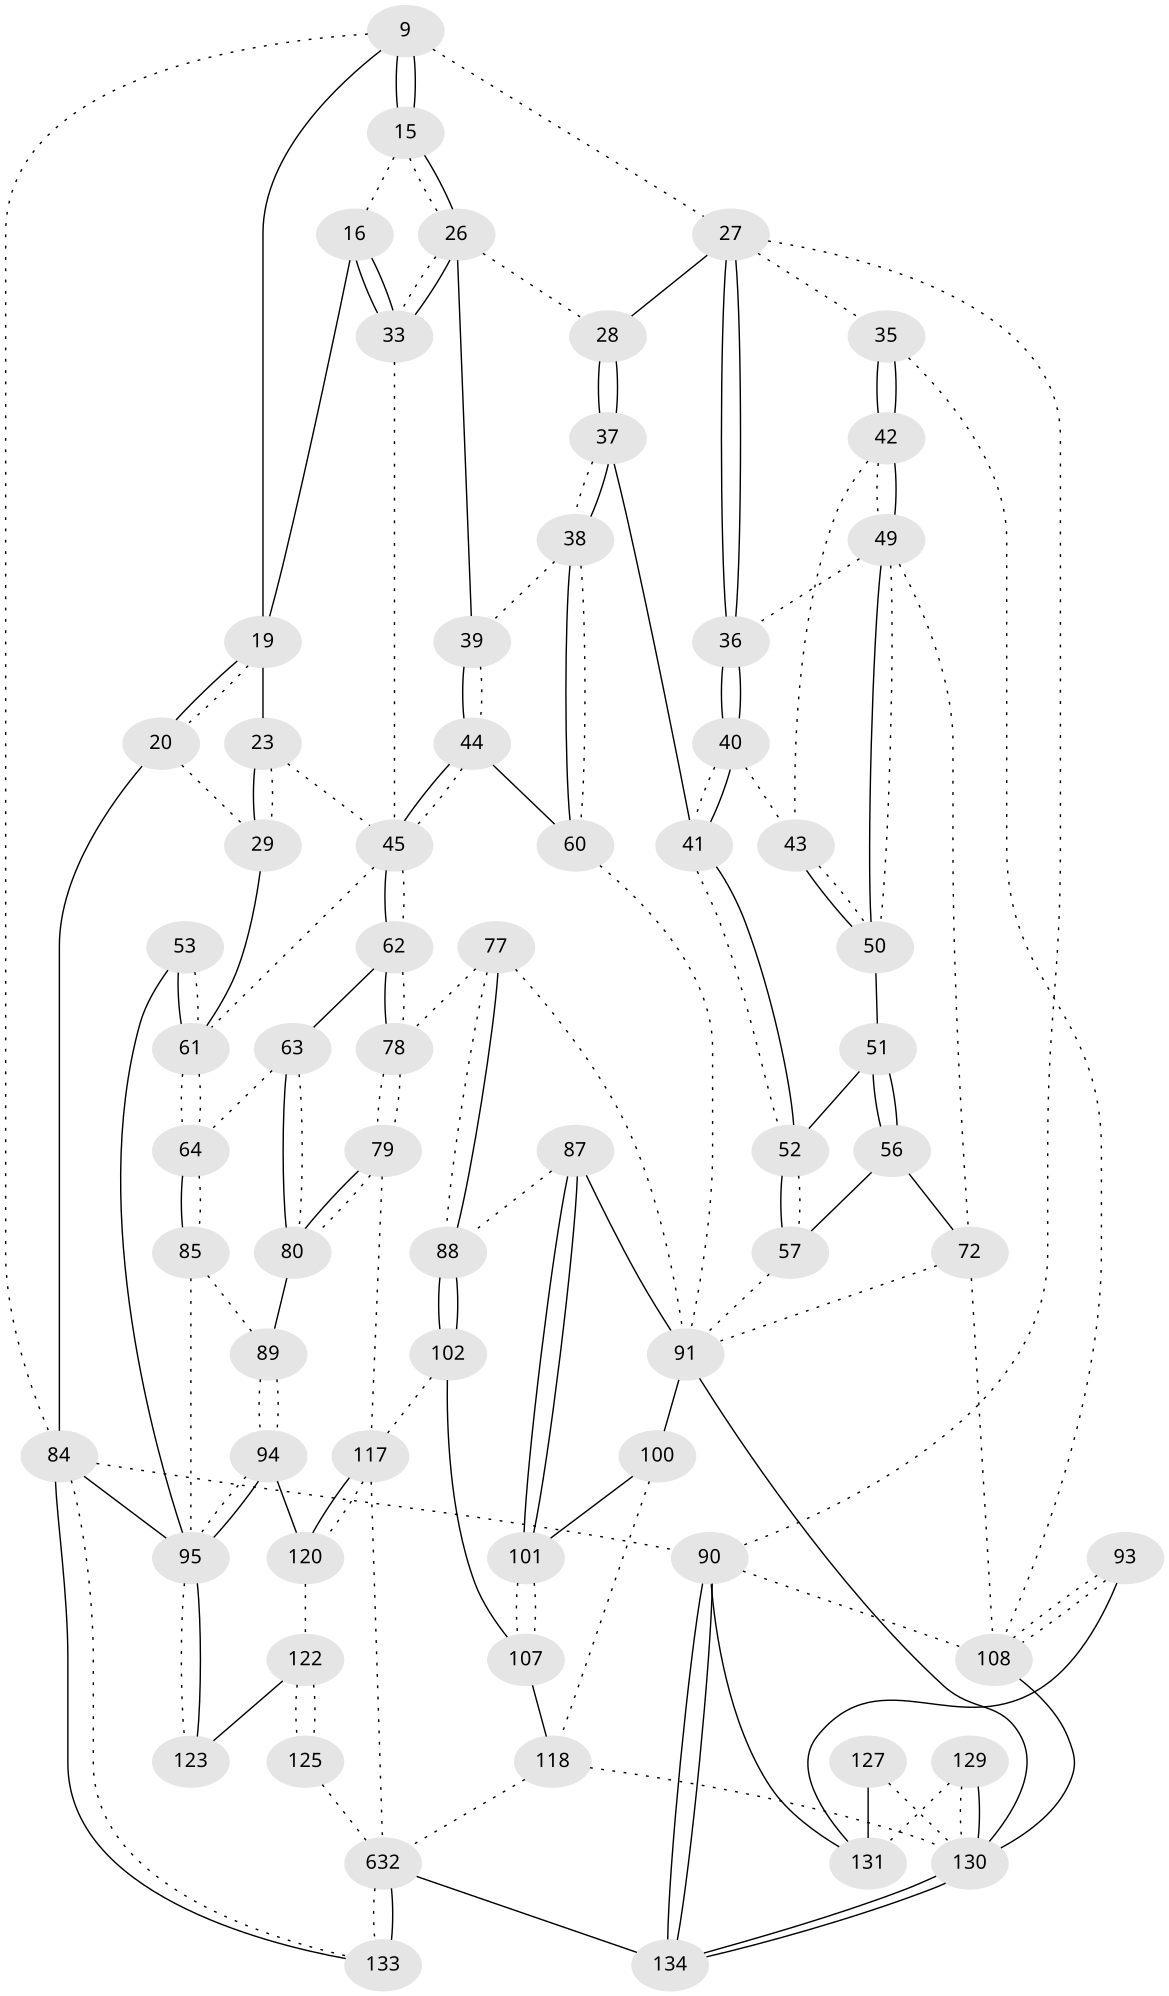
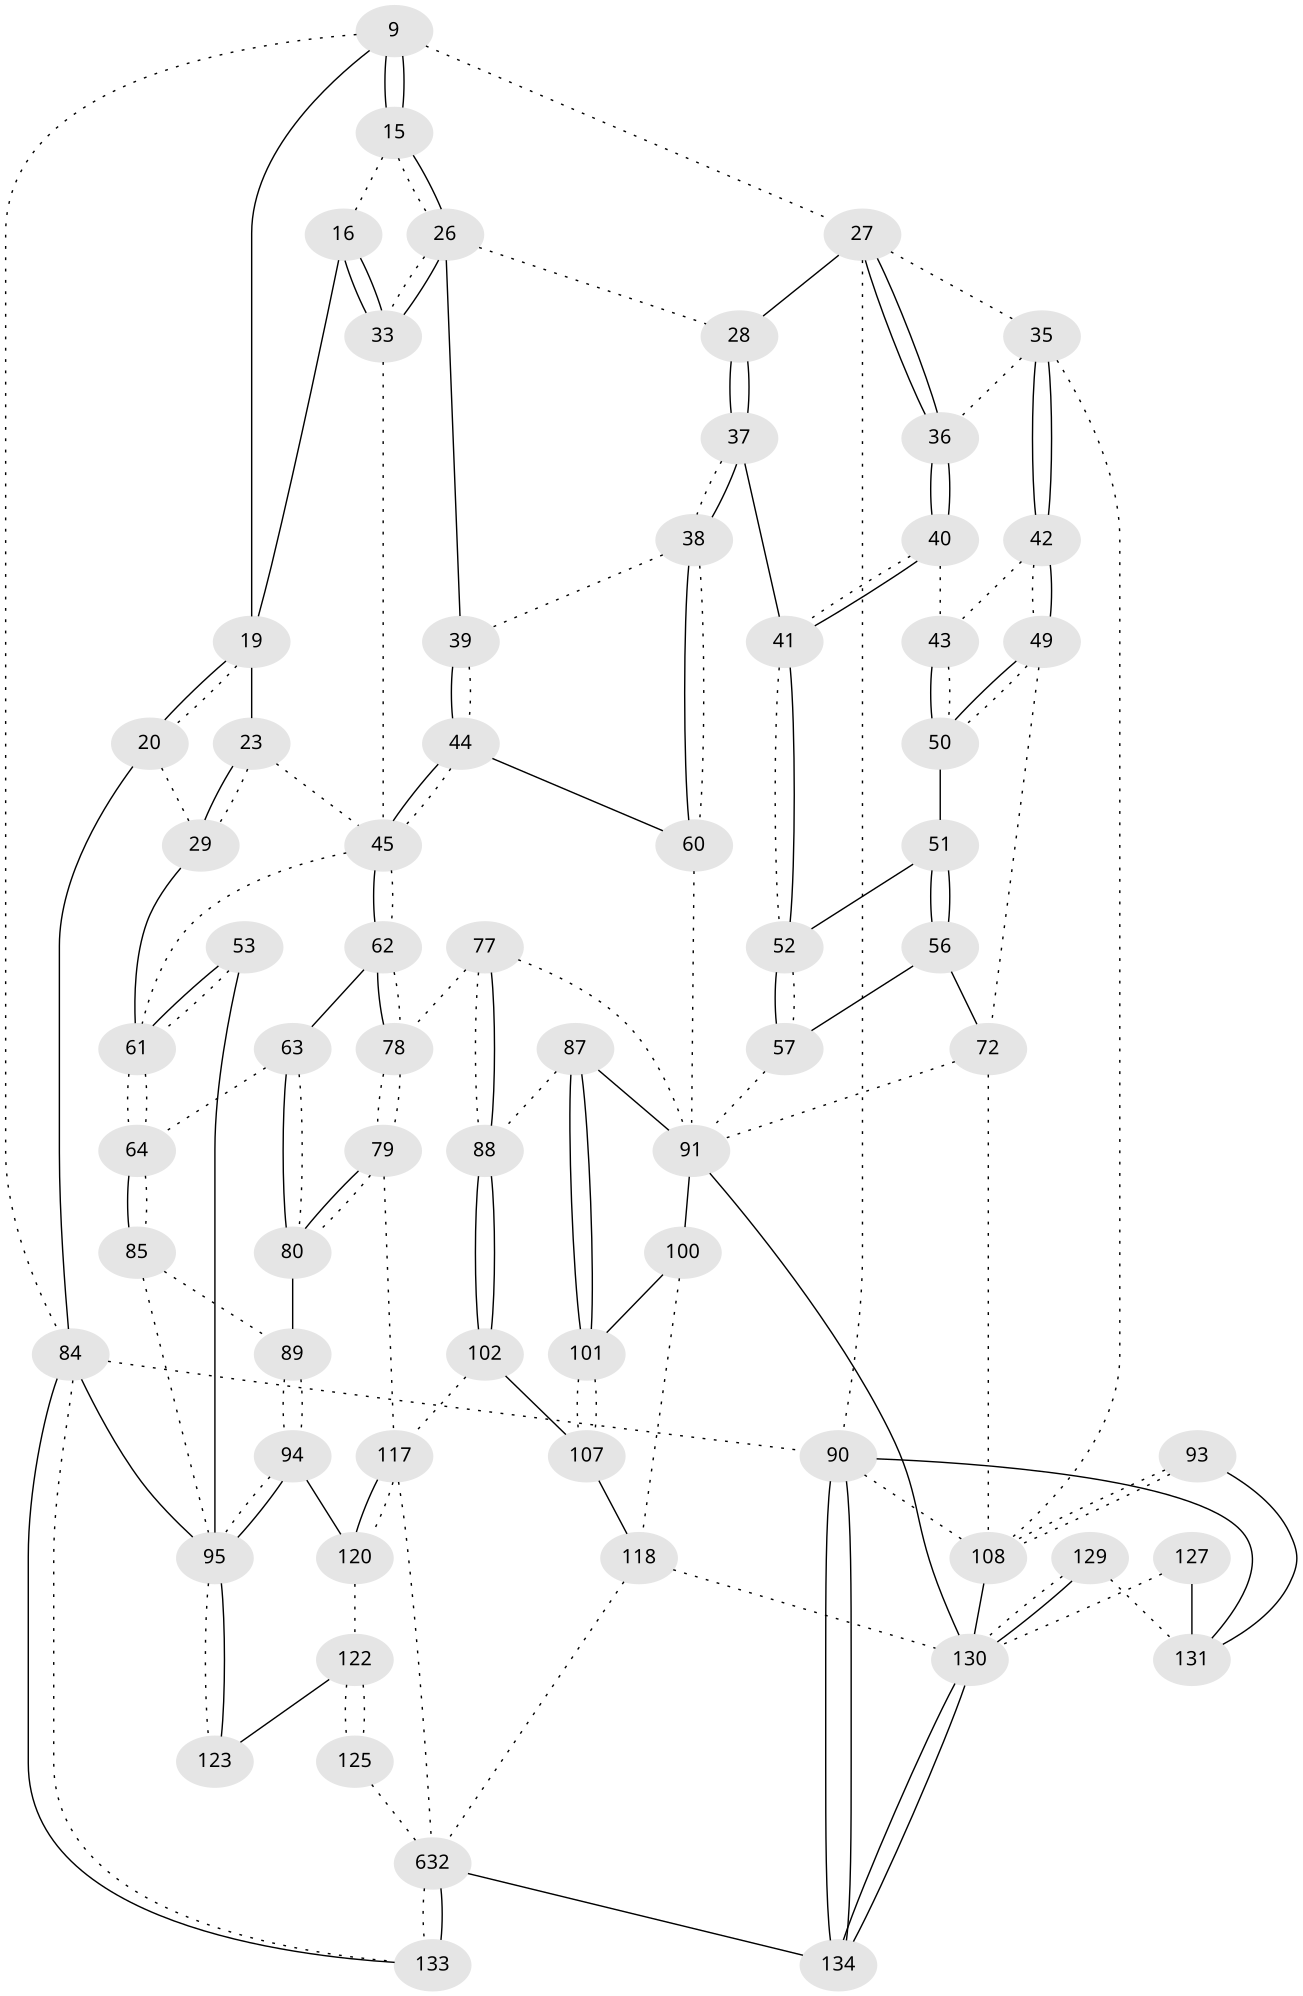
edge "49" -- "36": now "35" -- "36"
